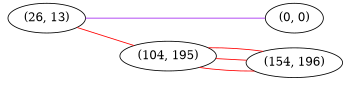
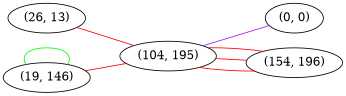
edge "(26, 13)" -- "(0, 0)": now "(104, 195)" -- "(0, 0)"
node "(19, 146)": added
